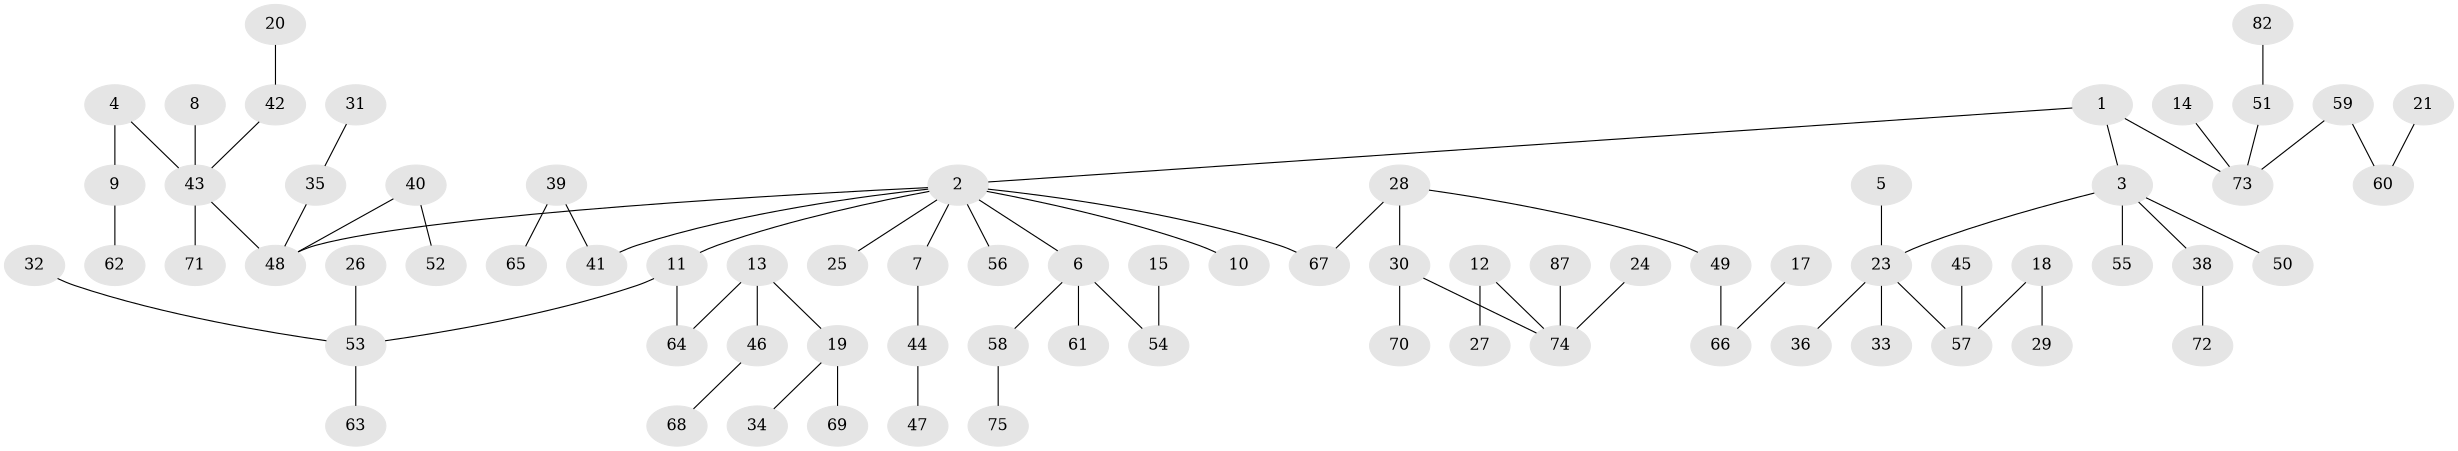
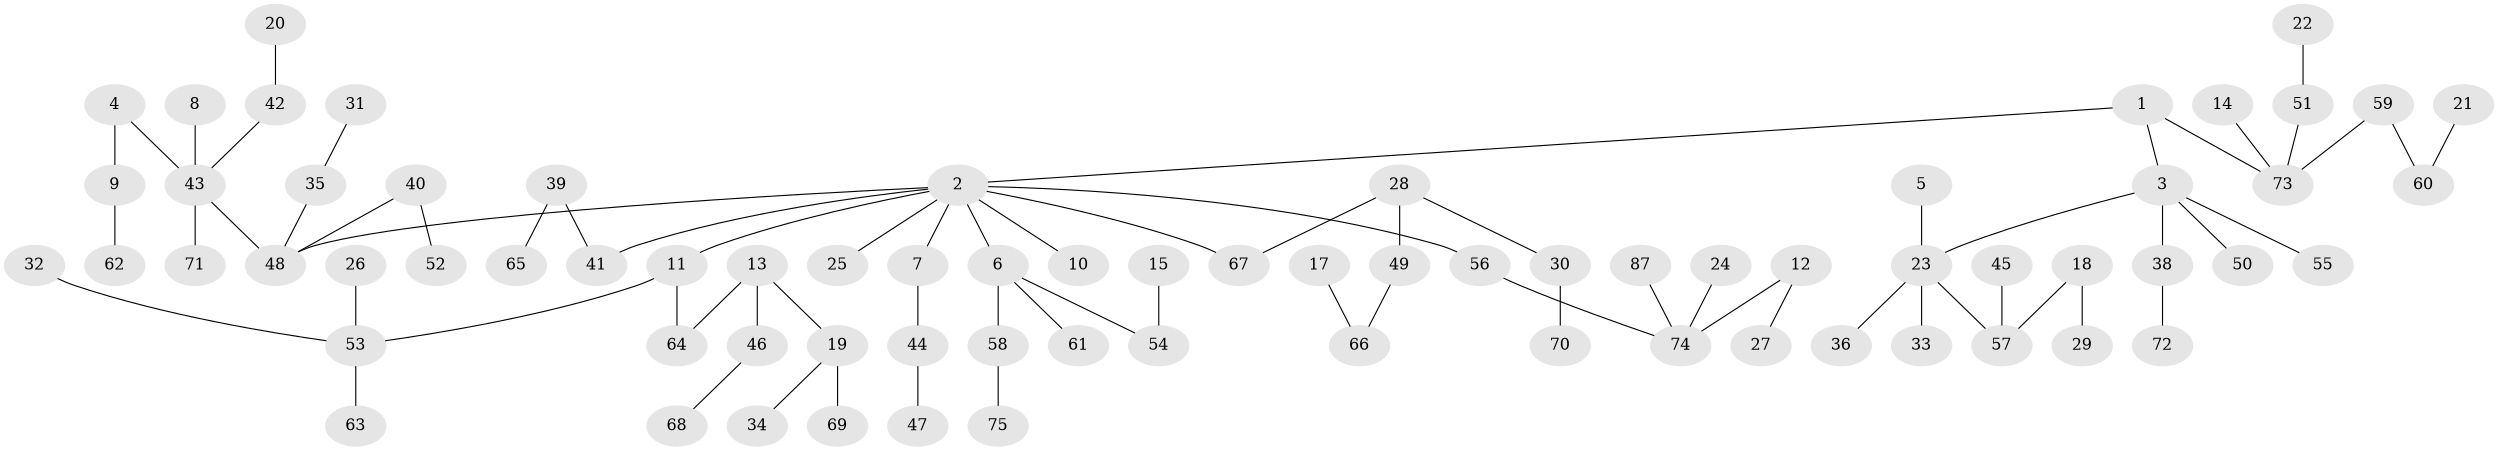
node "82": label "82" -> "22"
edge "30" -- "74": now "56" -- "74"
